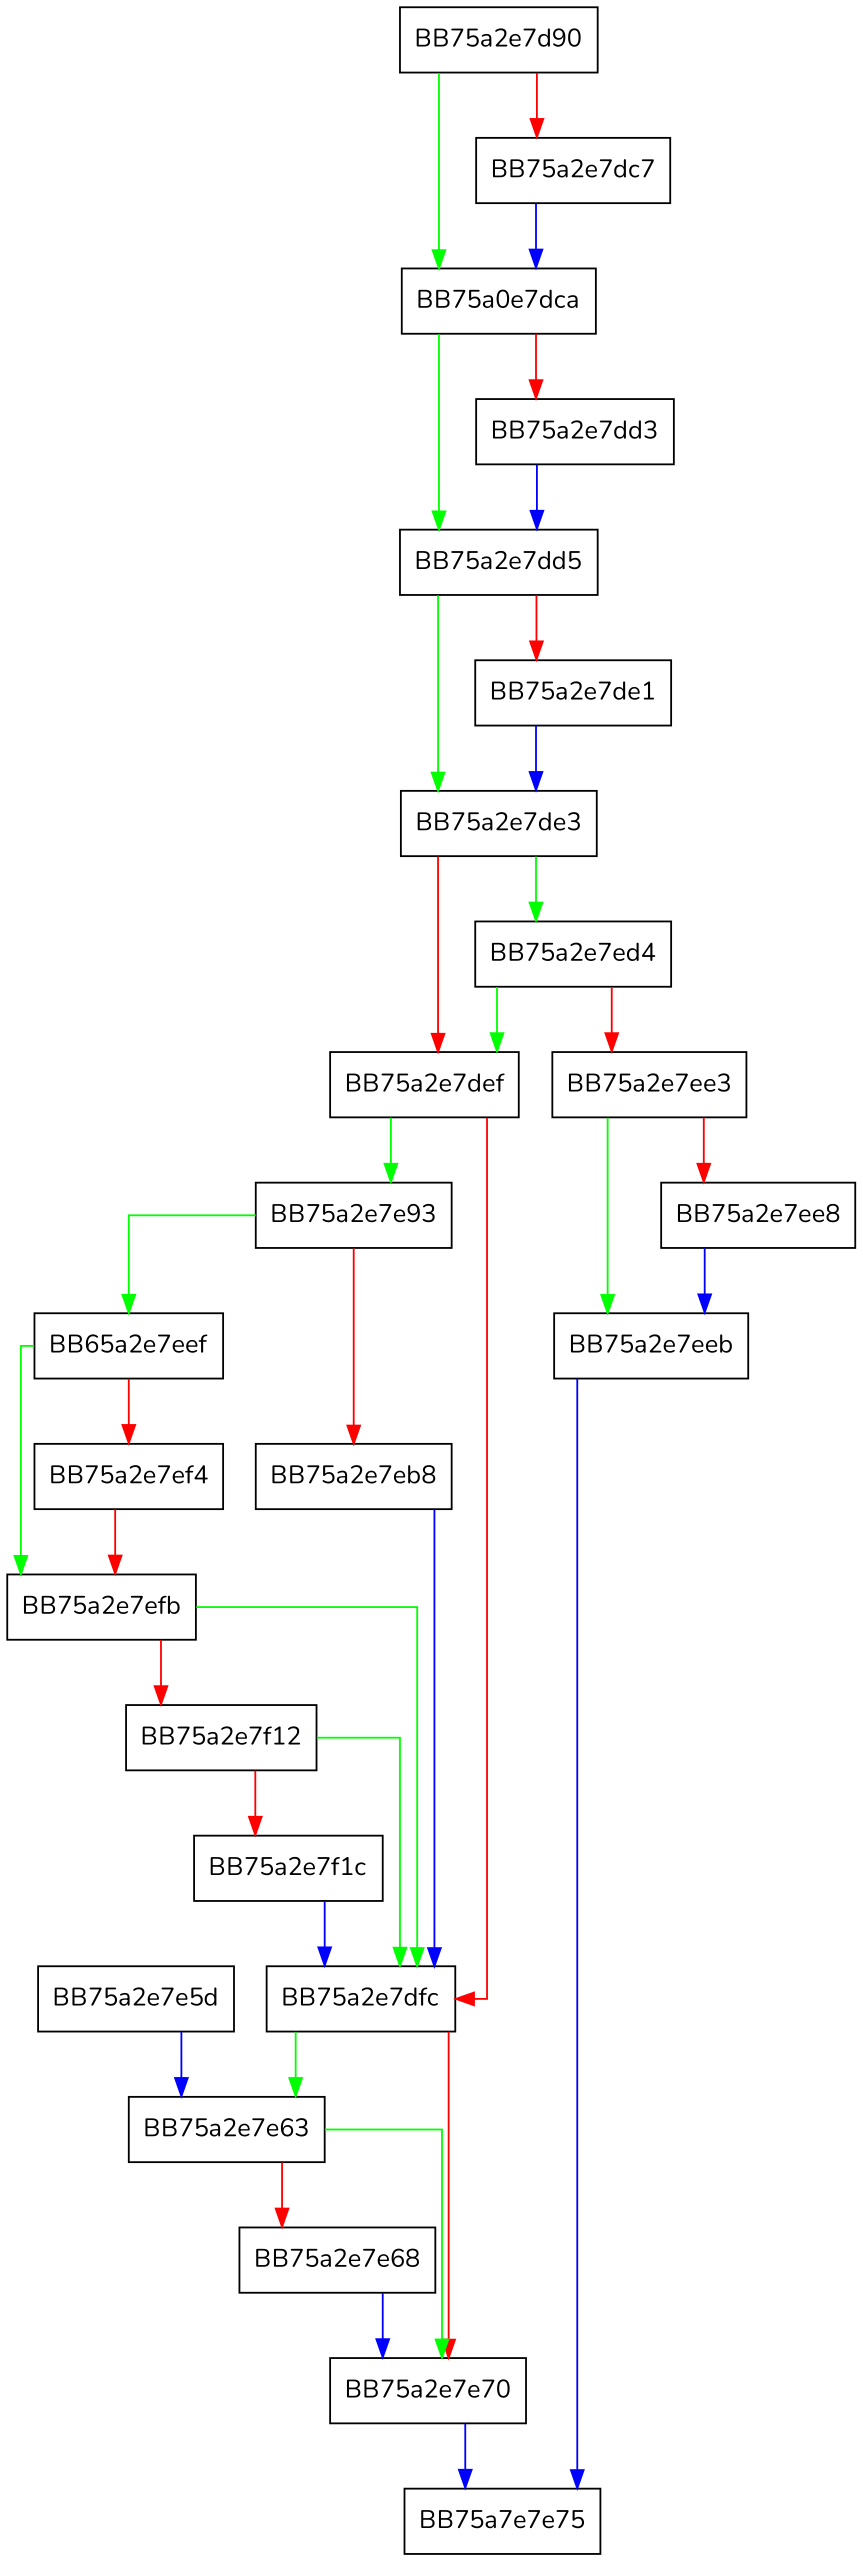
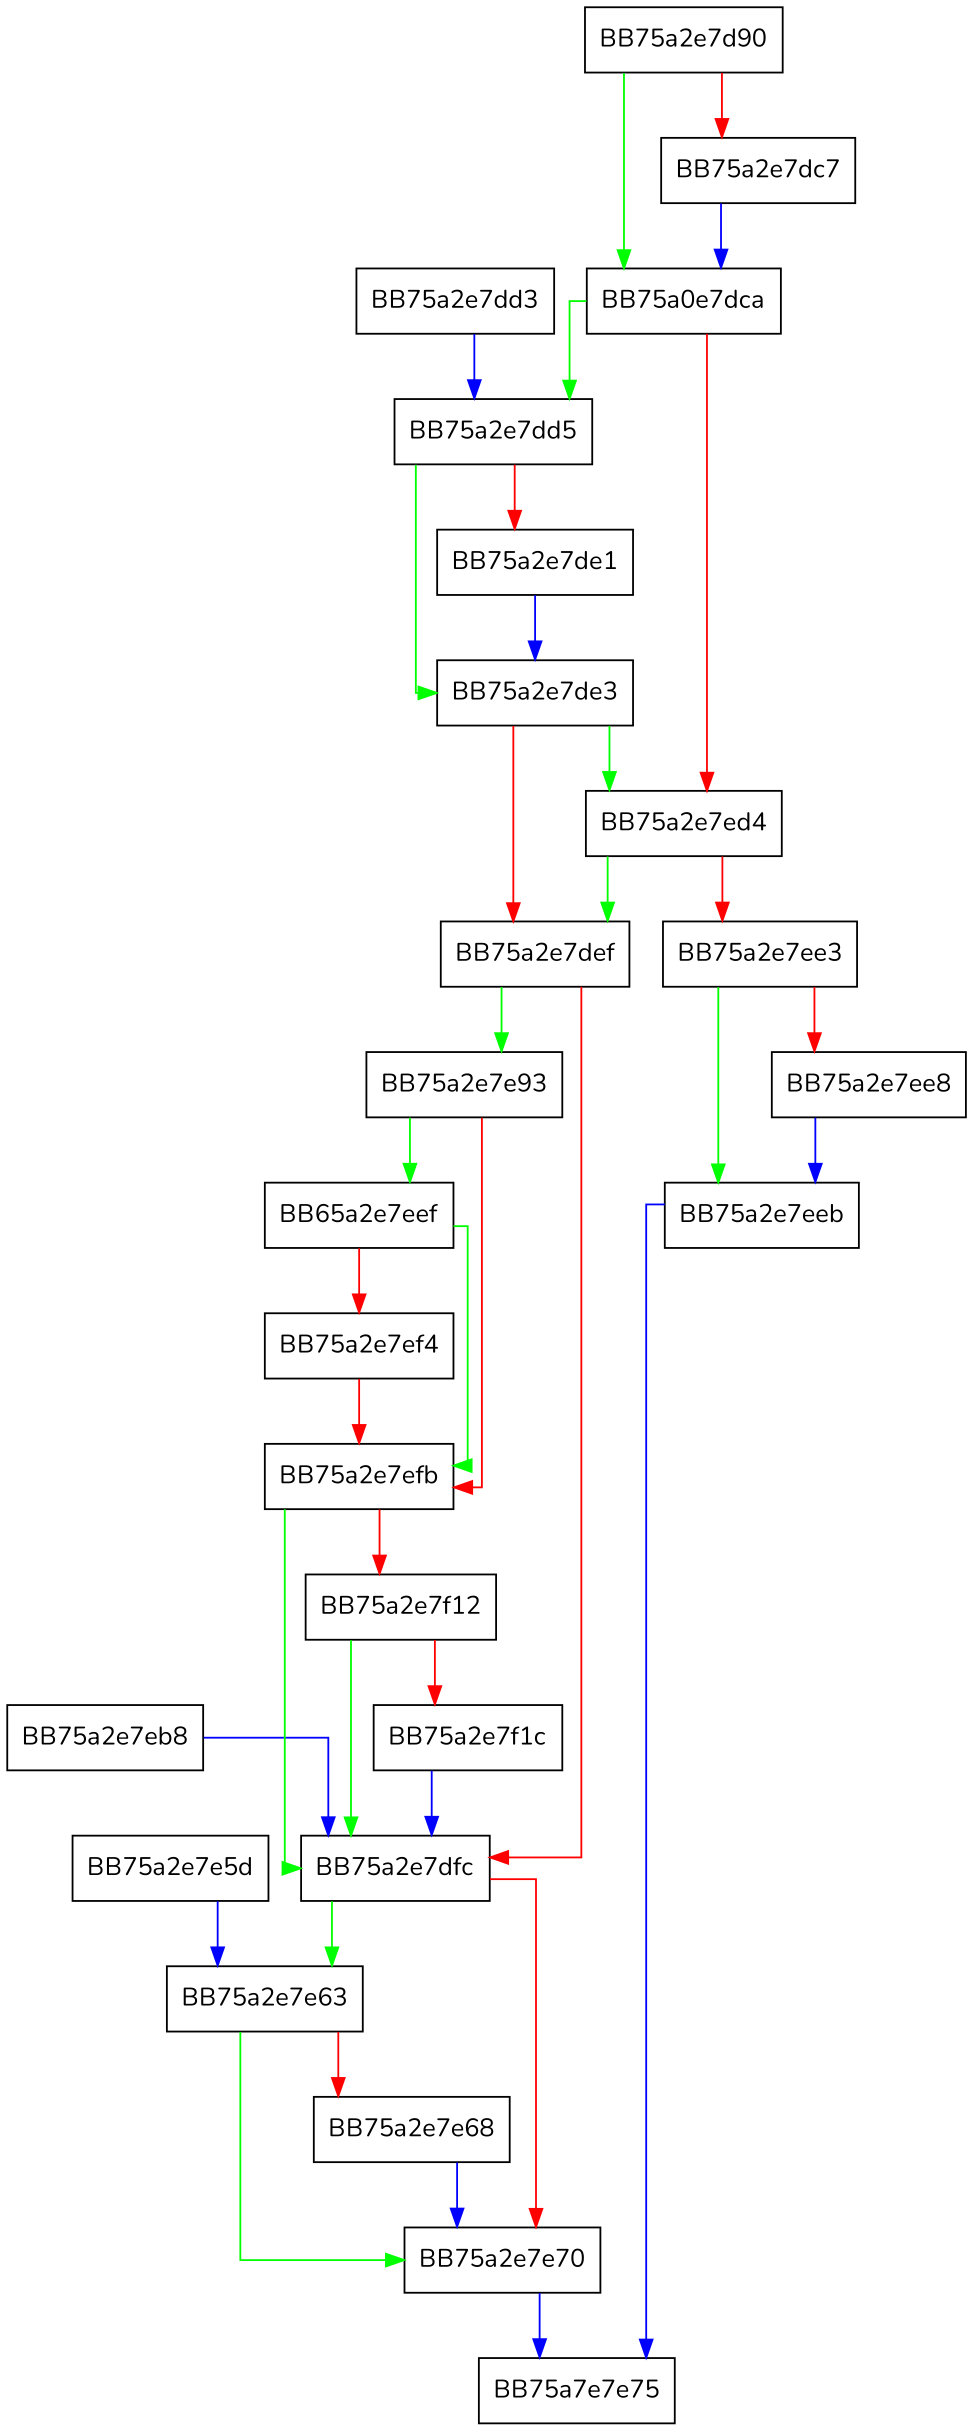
edge "BB75a0e7dca" -> "BB75a2e7dd3": now "BB75a0e7dca" -> "BB75a2e7ed4"
edge "BB75a2e7e93" -> "BB75a2e7eb8": now "BB75a2e7e93" -> "BB75a2e7efb"
